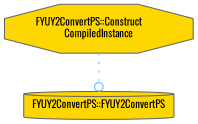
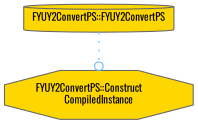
edge "FYUY2ConvertPS::Construct CompiledInstance" -> "FYUY2ConvertPS::FYUY2ConvertPS": reversed
